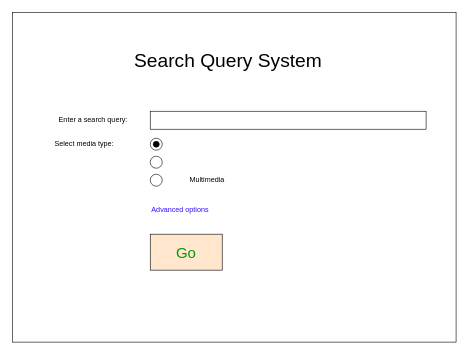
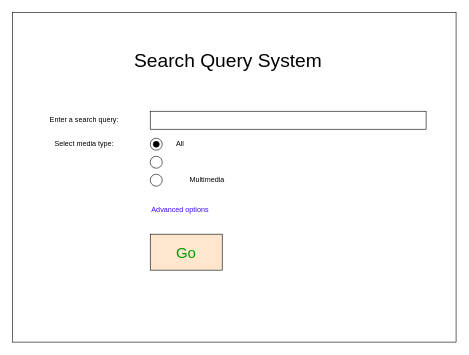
node "Enter a search query:": moved (93, 120) -> (84, 120)
node "All": added
